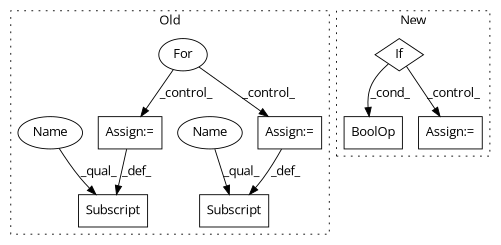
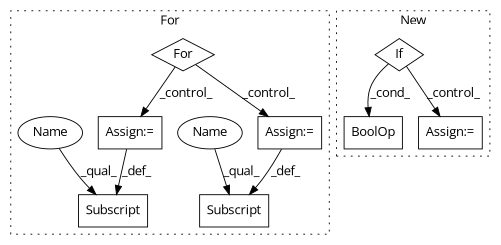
cluster "Old": label "Old" -> "For"
node "For": shape ellipse -> diamond
